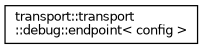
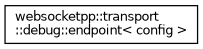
node "transport::transport ::debug::endpoint< config >": label "transport::transport ::debug::endpoint< config >" -> "websocketpp::transport ::debug::endpoint< config >"
